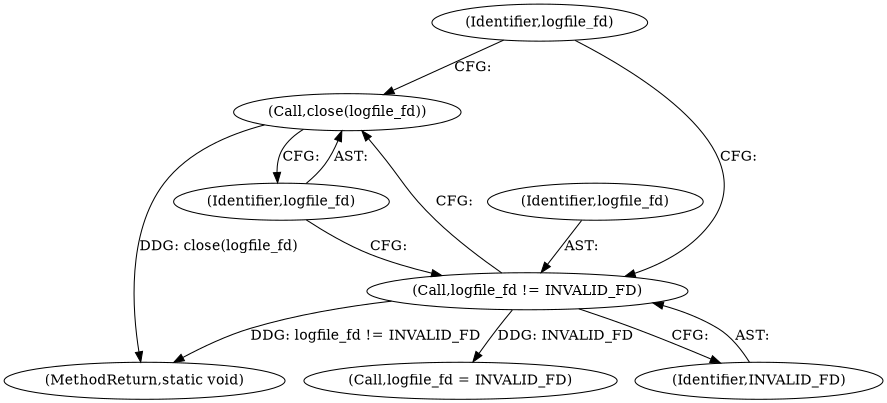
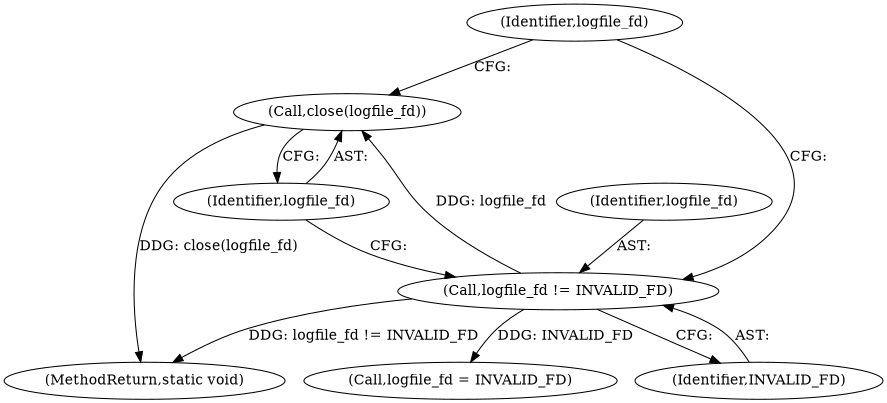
edge "(Call,logfile_fd != INVALID_FD)" -> "(Call,close(logfile_fd))": label "CFG: " -> "DDG: logfile_fd"
